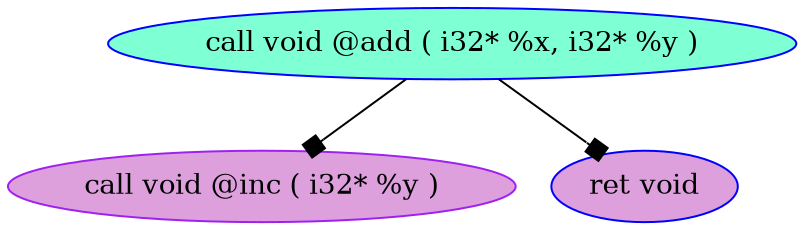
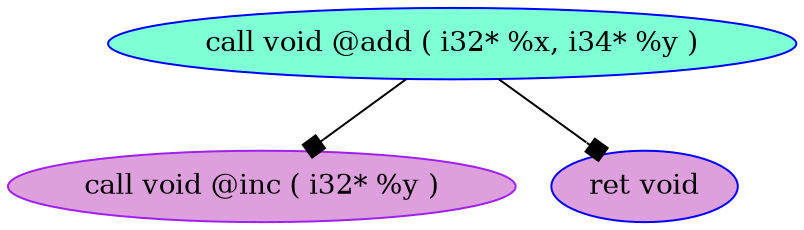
node "call void @add ( i32* %x, i32* %y )": label "call void @add ( i32* %x, i32* %y )" -> "call void @add ( i32* %x, i34* %y )"
